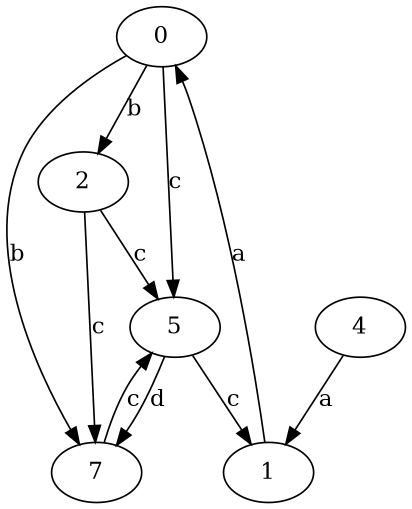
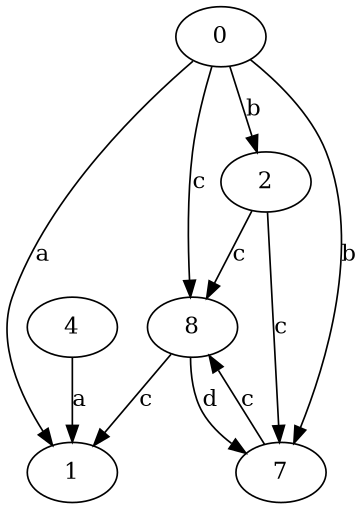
edge "1" -> "0": reversed
node "5": label "5" -> "8"
